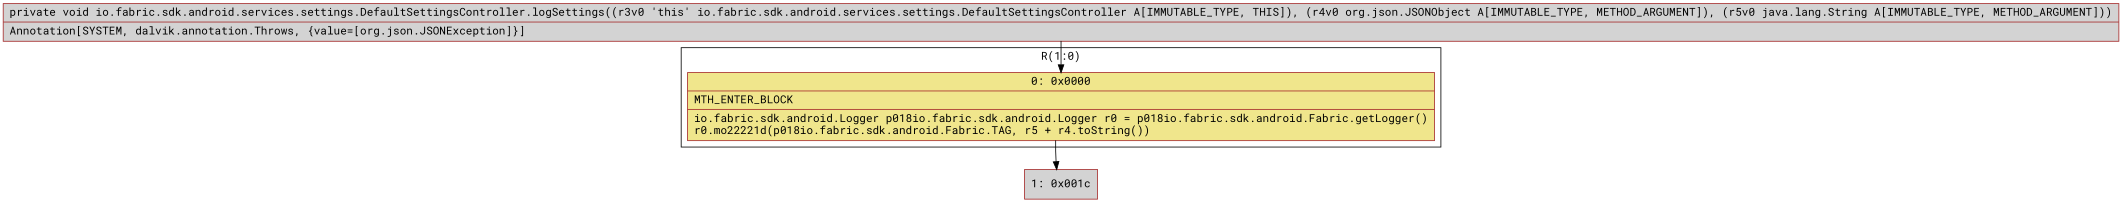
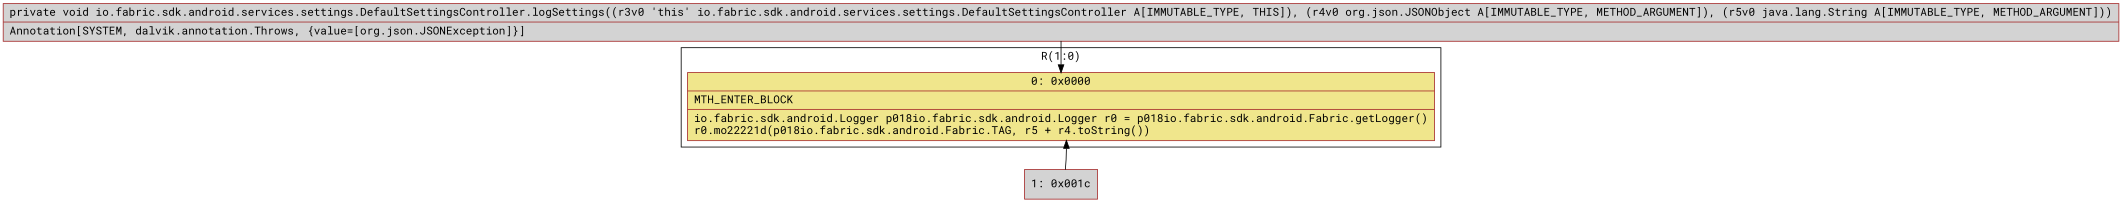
edge "0: 0x0000" -> "1: 0x001c": reversed
